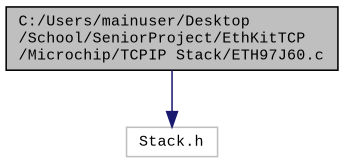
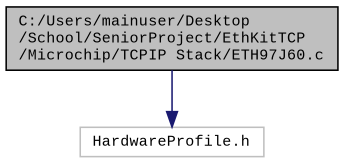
node "Stack.h": label "Stack.h" -> "HardwareProfile.h"
